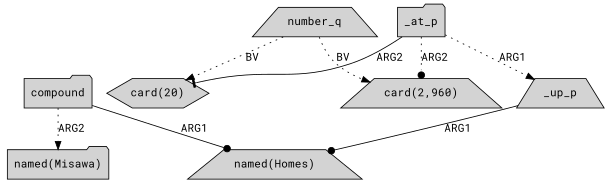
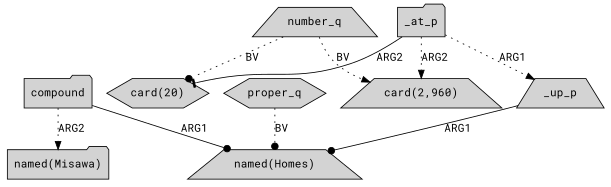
edge "_at_p" -> "card(2,960)": arrowhead dot -> normal
edge "number_q" -> "card(20)": arrowhead normal -> dot
node "proper_q": added
